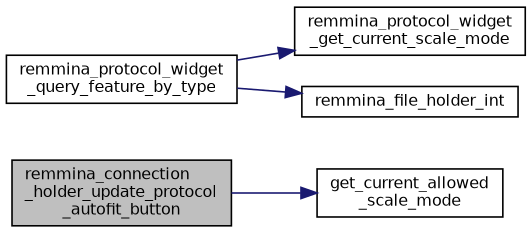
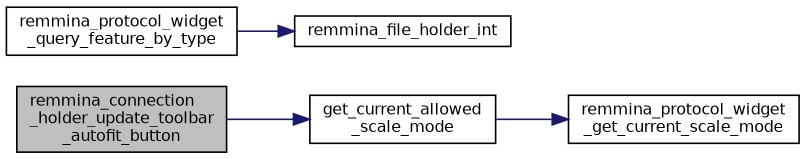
edge "remmina_protocol_widget _query_feature_by_type" -> "remmina_protocol_widget _get_current_scale_mode": now "get_current_allowed _scale_mode" -> "remmina_protocol_widget _get_current_scale_mode"
node "remmina_connection _holder_update_protocol _autofit_button": label "remmina_connection _holder_update_protocol _autofit_button" -> "remmina_connection _holder_update_toolbar _autofit_button"
